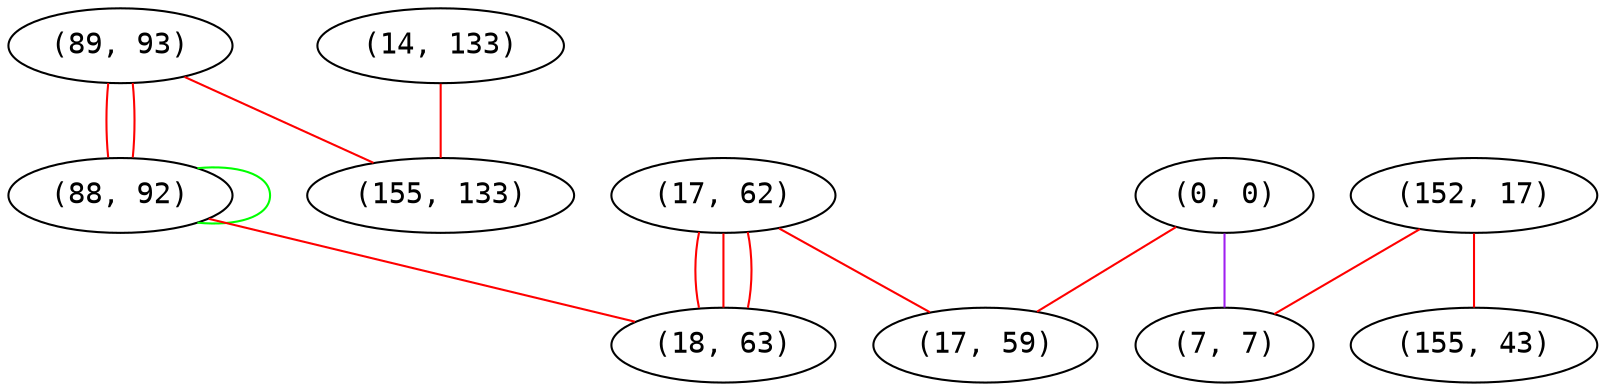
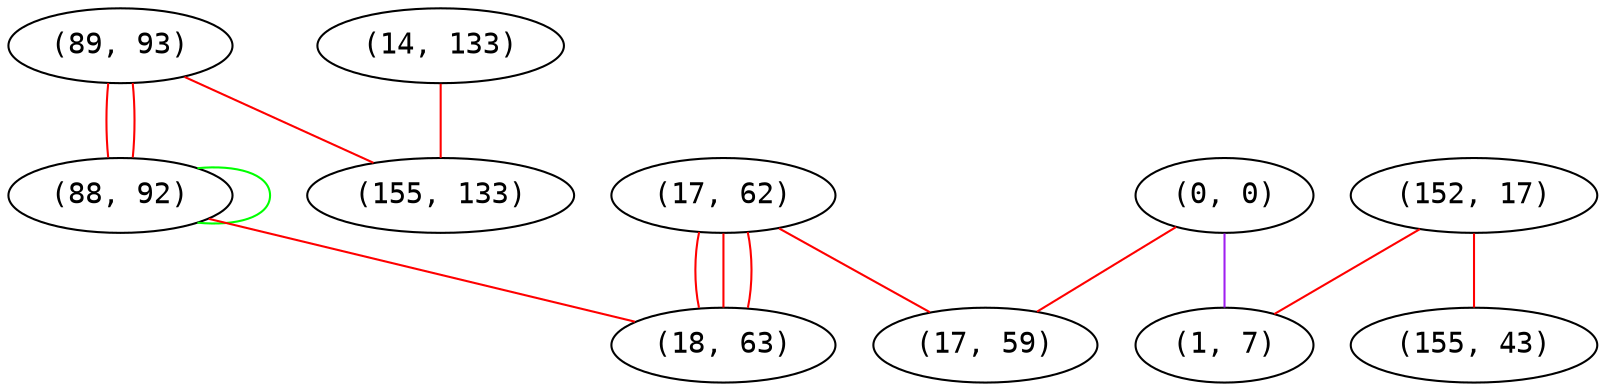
node "(7, 7)": label "(7, 7)" -> "(1, 7)"
